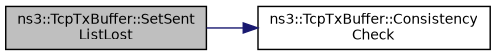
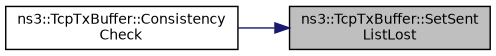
edge "ns3::TcpTxBuffer::SetSent ListLost" -> "ns3::TcpTxBuffer::Consistency Check": reversed
